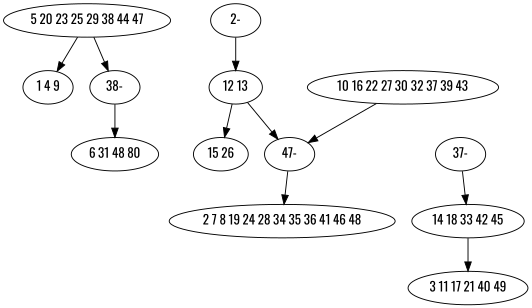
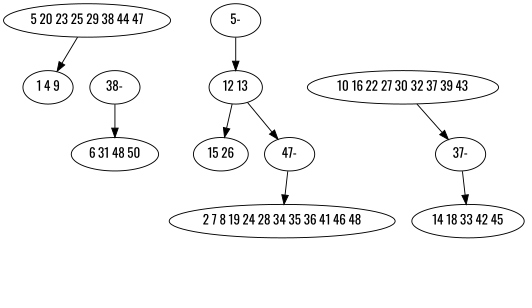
node "2-": label "2-" -> "5-"
edge "5 20 23 25 29 38 44 47" -> "38-": removed
edge "10 16 22 27 30 32 37 39 43" -> "47-": now "10 16 22 27 30 32 37 39 43" -> "37-"
node "6 31 48 80": label "6 31 48 80" -> "6 31 48 50"
node "3 11 17 21 40 49": removed
